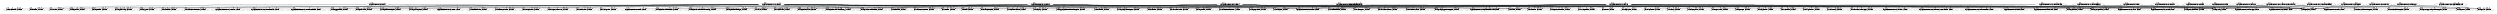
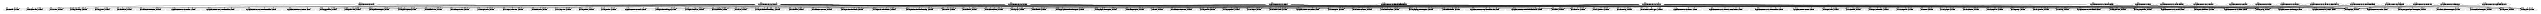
node "org.apache.commons.csv.ExtendedBufferedReader (classes)": added
